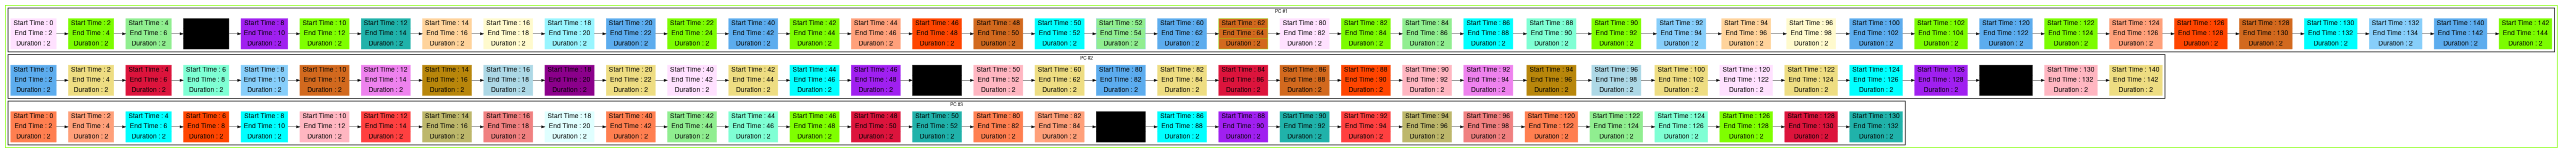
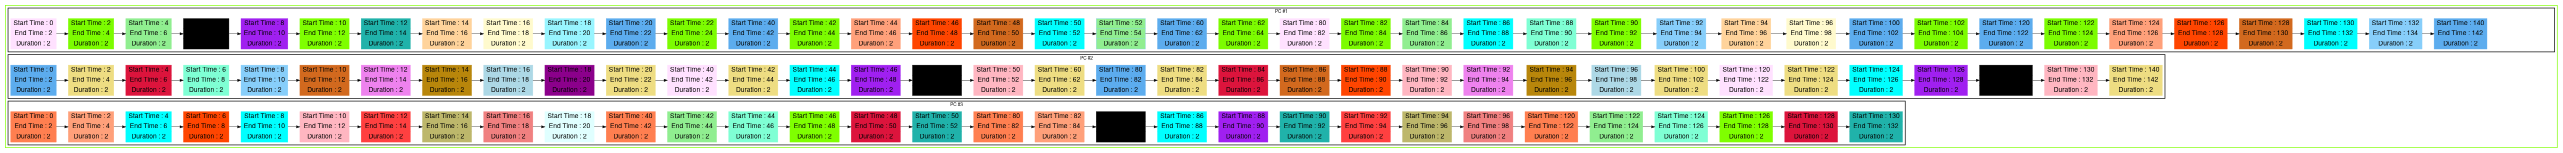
node "Start Time : 62": fillcolor chocolate -> lawngreen
node "Start Time : 142": removed
